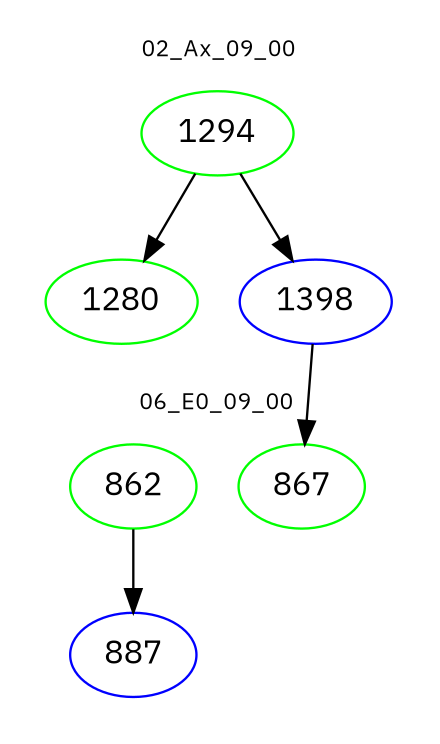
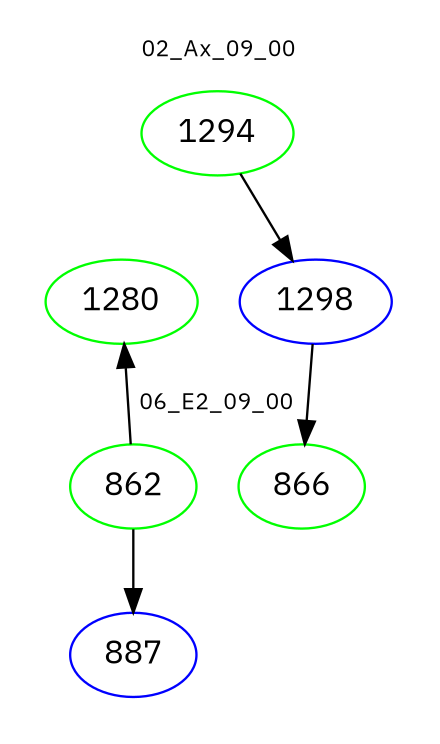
edge "1294" -> "1280": now "862" -> "1280"
node "1398": label "1398" -> "1298"
cluster "06_E0_09_00": label "06_E0_09_00" -> "06_E2_09_00"
node "867": label "867" -> "866"
